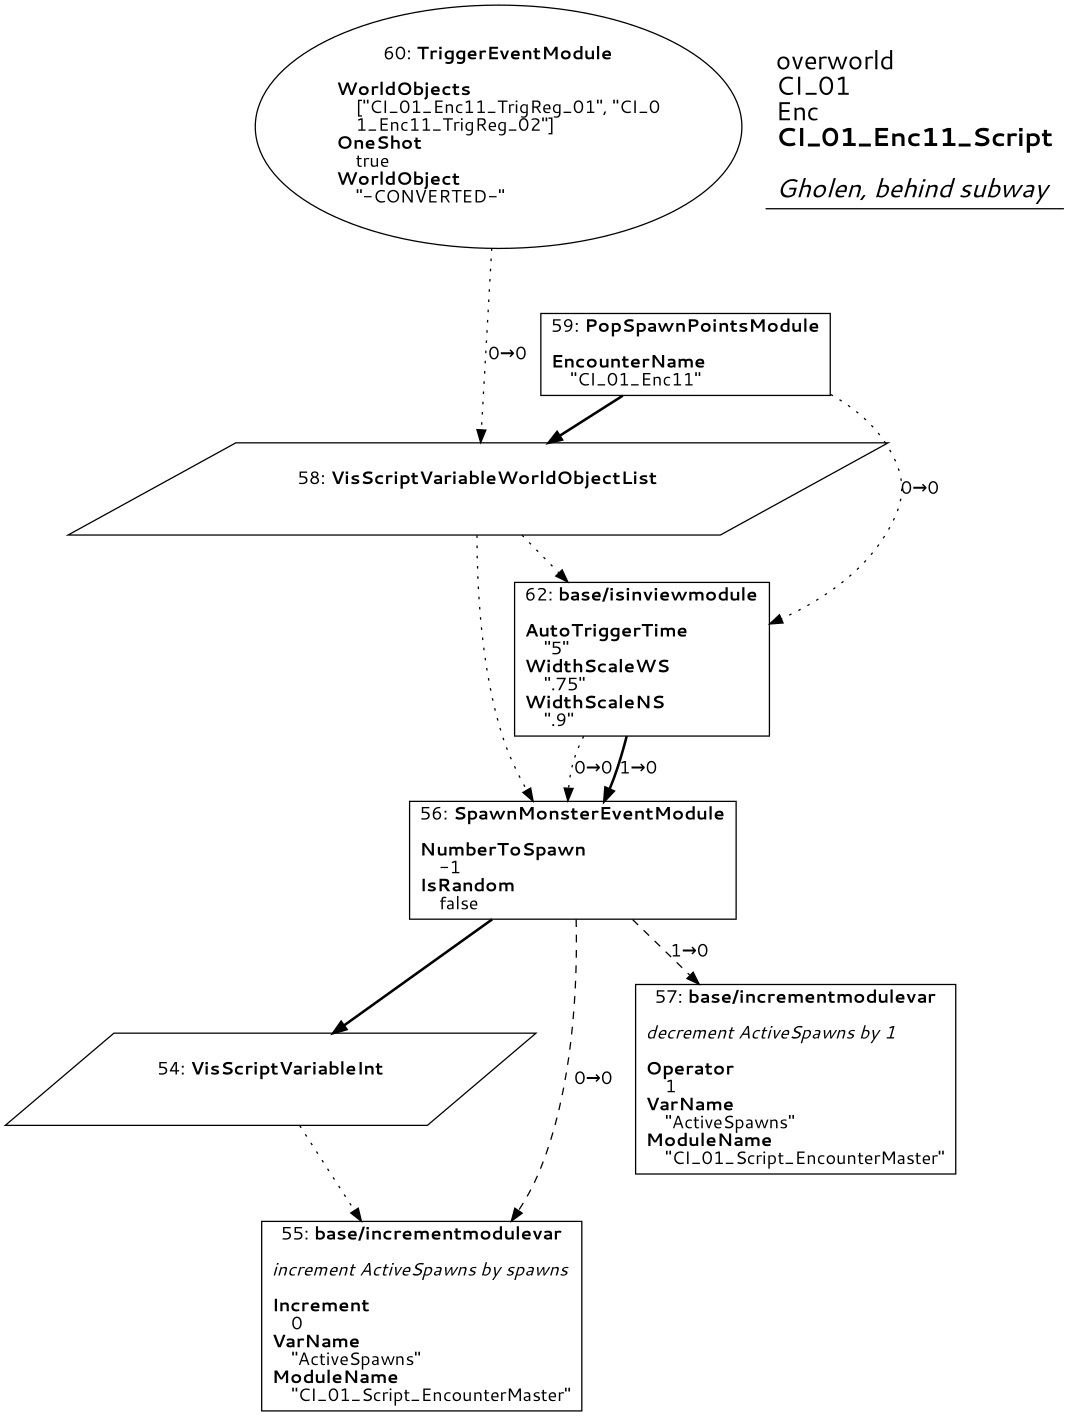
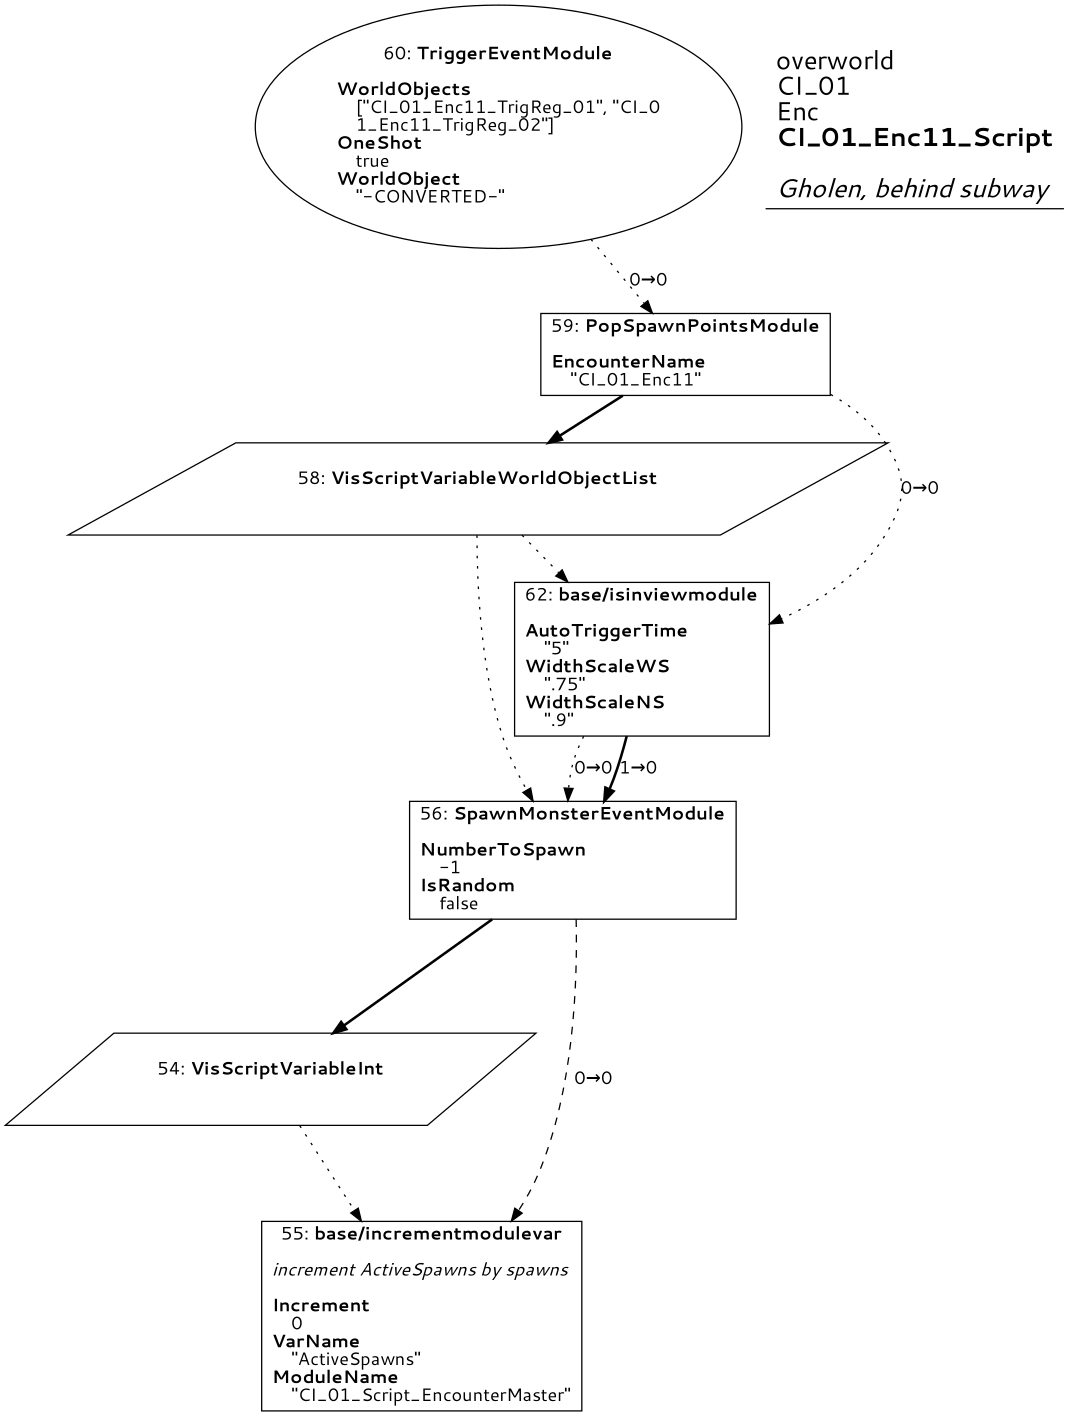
edge "60:" -> "58:": now "60:" -> "59:"
node "57:": removed
